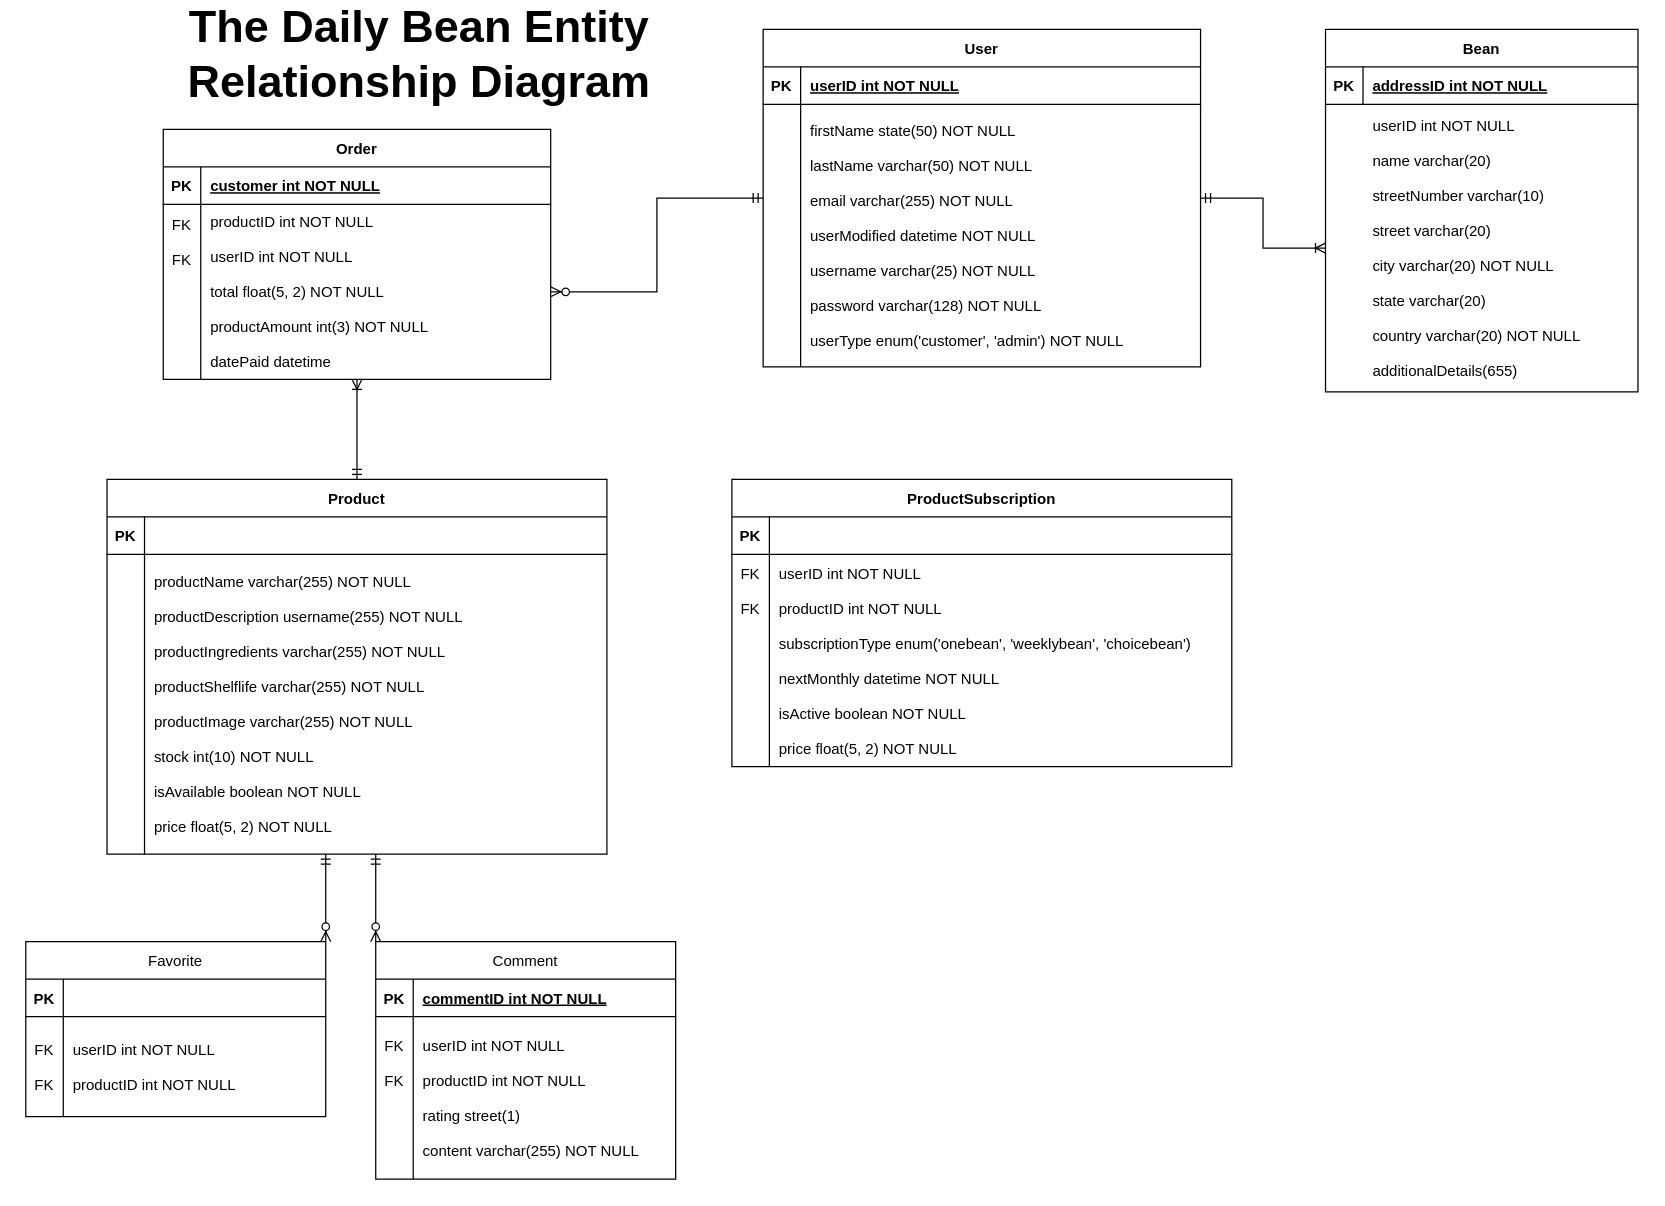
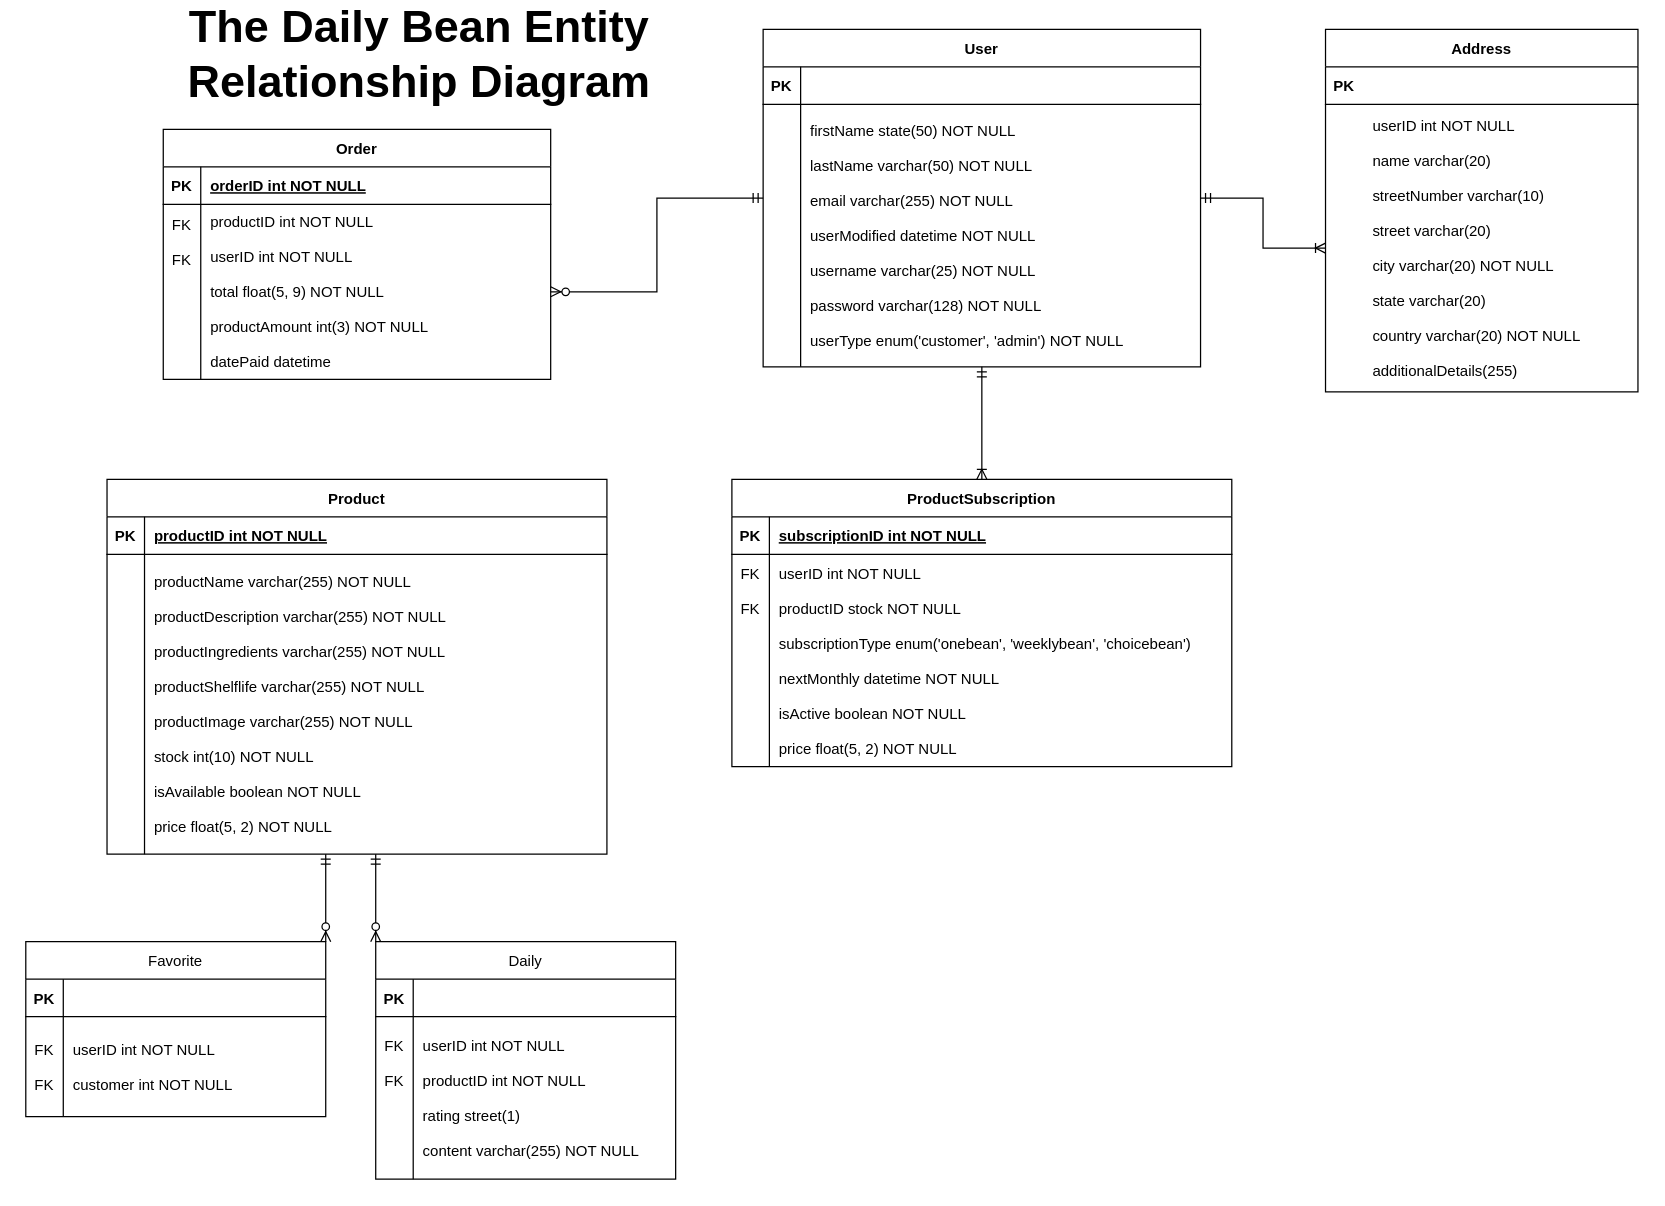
node "Bean": label "Bean" -> "Address"
node "userID int NOT NULL": removed
node "addressID int NOT NULL": removed
node "userID int NOT NULL name varchar(20) streetNumber varchar(10) street varchar(20) city varchar(20) NOT NULL state varchar(20) country varchar(20) NOT NULL additionalDetails(655)": label "userID int NOT NULL name varchar(20) streetNumber varchar(10) street varchar(20) city varchar(20) NOT NULL state varchar(20) country varchar(20) NOT NULL additionalDetails(655)" -> "userID int NOT NULL name varchar(20) streetNumber varchar(10) street varchar(20) city varchar(20) NOT NULL state varchar(20) country varchar(20) NOT NULL additionalDetails(255)"
node "customer int NOT NULL": label "customer int NOT NULL" -> "orderID int NOT NULL"
node "productID int NOT NULL userID int NOT NULL total float(5, 2) NOT NULL productAmount int(3) NOT NULL datePaid datetime": label "productID int NOT NULL userID int NOT NULL total float(5, 2) NOT NULL productAmount int(3) NOT NULL datePaid datetime" -> "productID int NOT NULL userID int NOT NULL total float(5, 9) NOT NULL productAmount int(3) NOT NULL datePaid datetime"
edge "User" -- "ProductSubscription": added
edge "Order" -- "Product": removed
node "productID int NOT NULL": added
node "subscriptionID int NOT NULL": added
node "userID int NOT NULL productID int NOT NULL subscriptionType enum('onebean', 'weeklybean', 'choicebean') nextMonthly datetime NOT NULL isActive boolean NOT NULL price float(5, 2) NOT NULL": label "userID int NOT NULL productID int NOT NULL subscriptionType enum('onebean', 'weeklybean', 'choicebean') nextMonthly datetime NOT NULL isActive boolean NOT NULL price float(5, 2) NOT NULL" -> "userID int NOT NULL productID stock NOT NULL subscriptionType enum('onebean', 'weeklybean', 'choicebean') nextMonthly datetime NOT NULL isActive boolean NOT NULL price float(5, 2) NOT NULL"
node "productName varchar(255) NOT NULL productDescription username(255) NOT NULL productIngredients varchar(255) NOT NULL productShelflife varchar(255) NOT NULL productImage varchar(255) NOT NULL stock int(10) NOT NULL isAvailable boolean NOT NULL price float(5, 2) NOT NULL": label "productName varchar(255) NOT NULL productDescription username(255) NOT NULL productIngredients varchar(255) NOT NULL productShelflife varchar(255) NOT NULL productImage varchar(255) NOT NULL stock int(10) NOT NULL isAvailable boolean NOT NULL price float(5, 2) NOT NULL" -> "productName varchar(255) NOT NULL productDescription varchar(255) NOT NULL productIngredients varchar(255) NOT NULL productShelflife varchar(255) NOT NULL productImage varchar(255) NOT NULL stock int(10) NOT NULL isAvailable boolean NOT NULL price float(5, 2) NOT NULL"
node "Comment": label "Comment" -> "Daily"
node "commentID int NOT NULL": removed
node "userID int NOT NULL productID int NOT NULL": label "userID int NOT NULL productID int NOT NULL" -> "userID int NOT NULL customer int NOT NULL"
